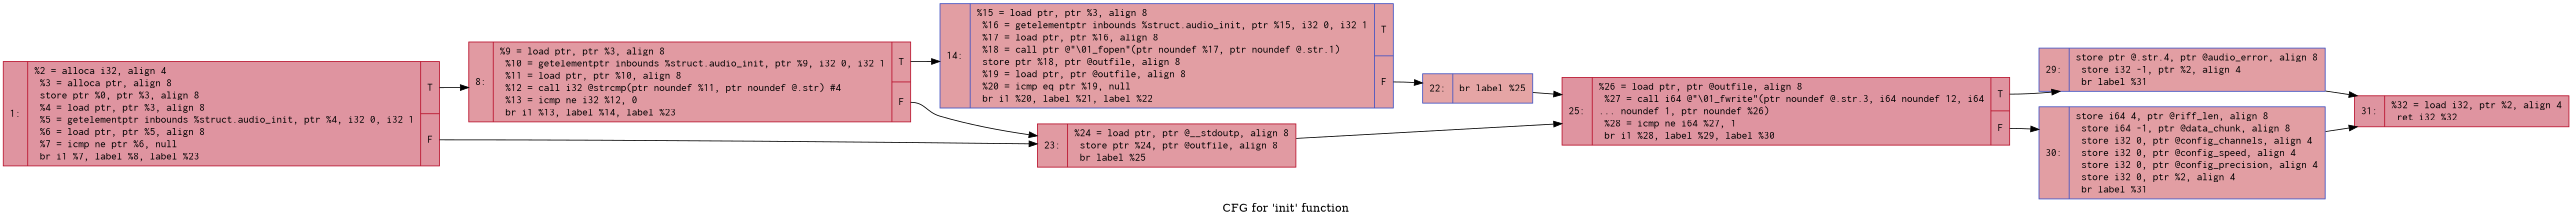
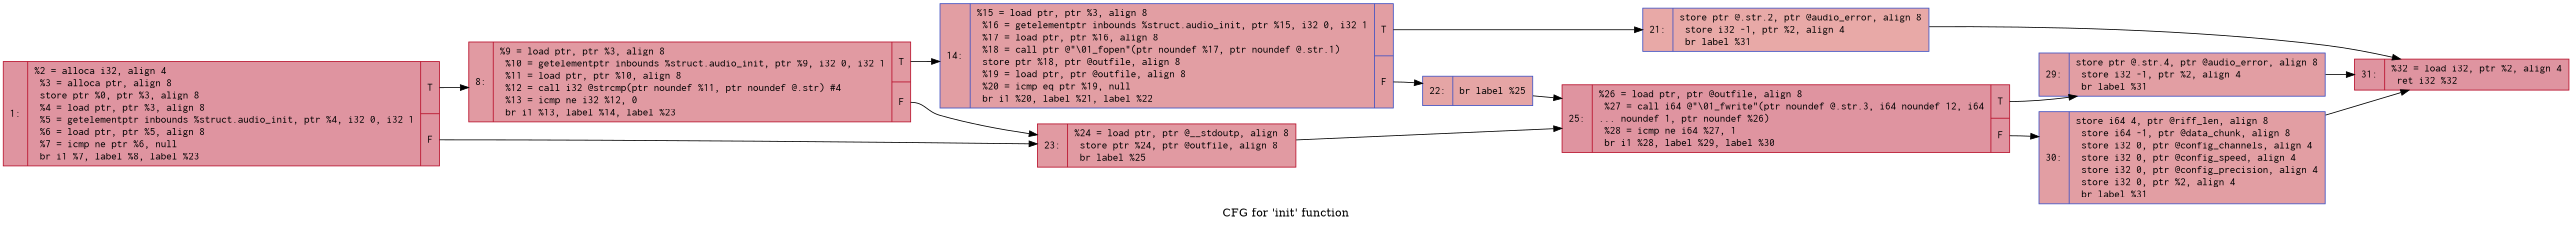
node "21:": added
